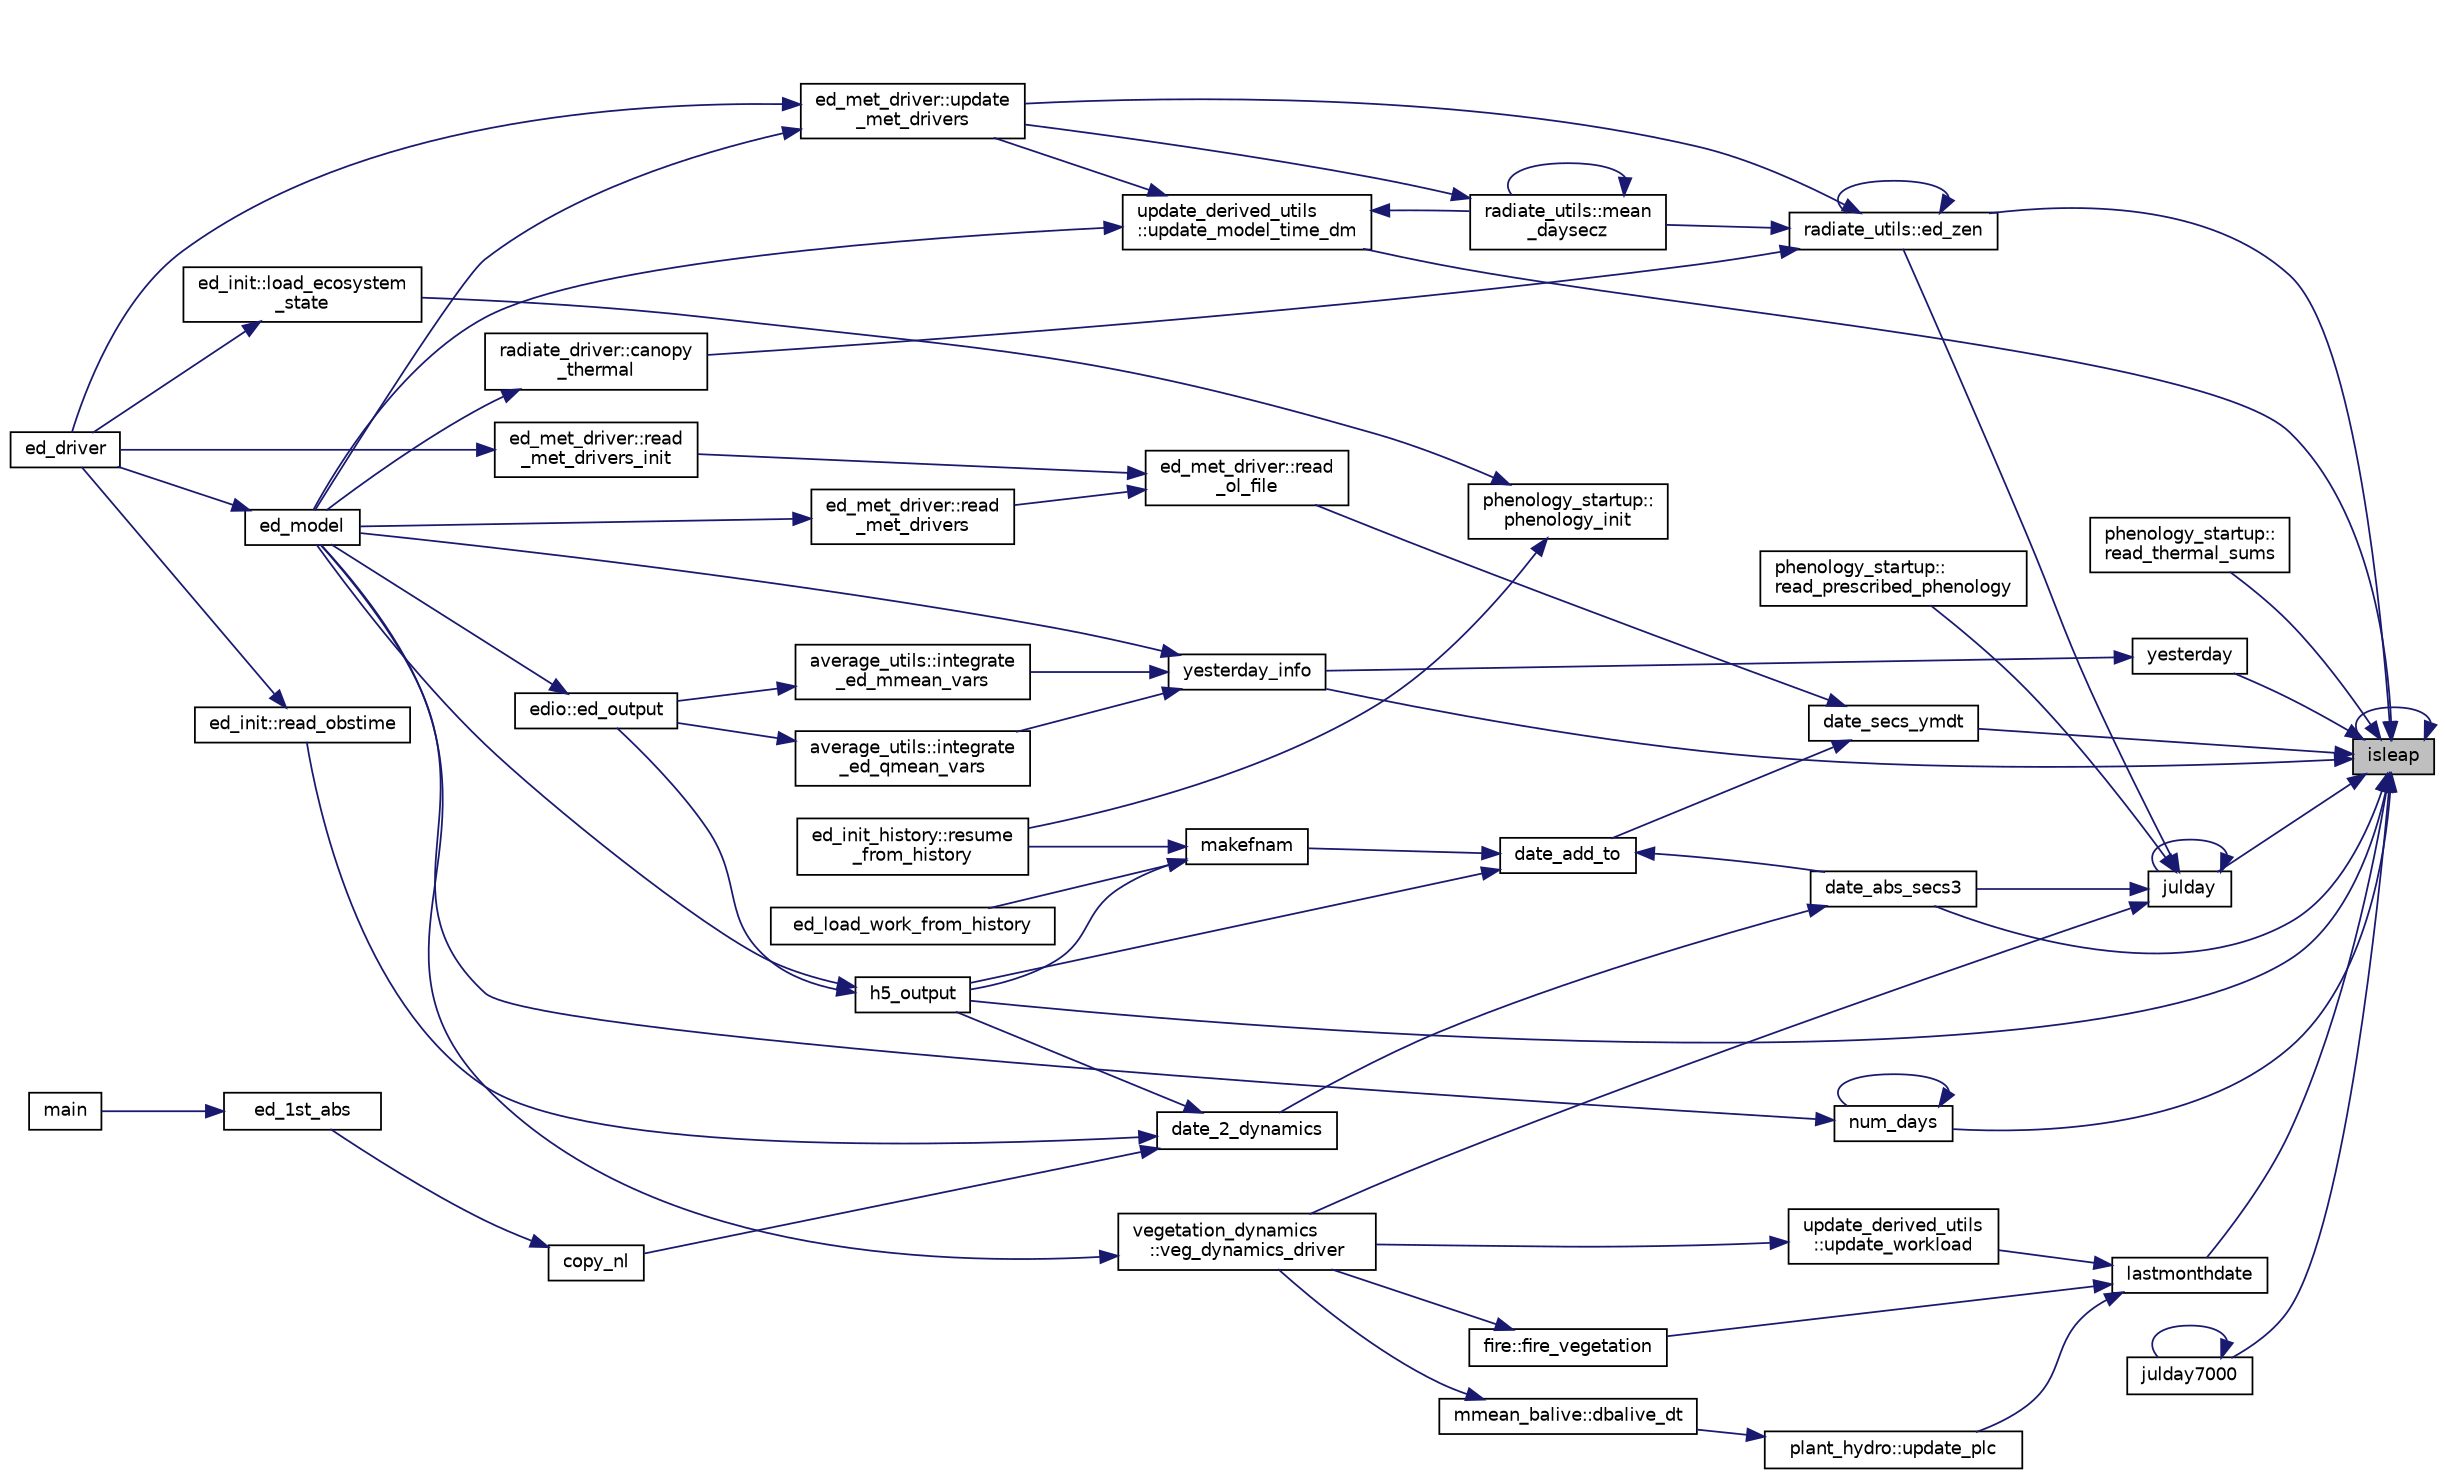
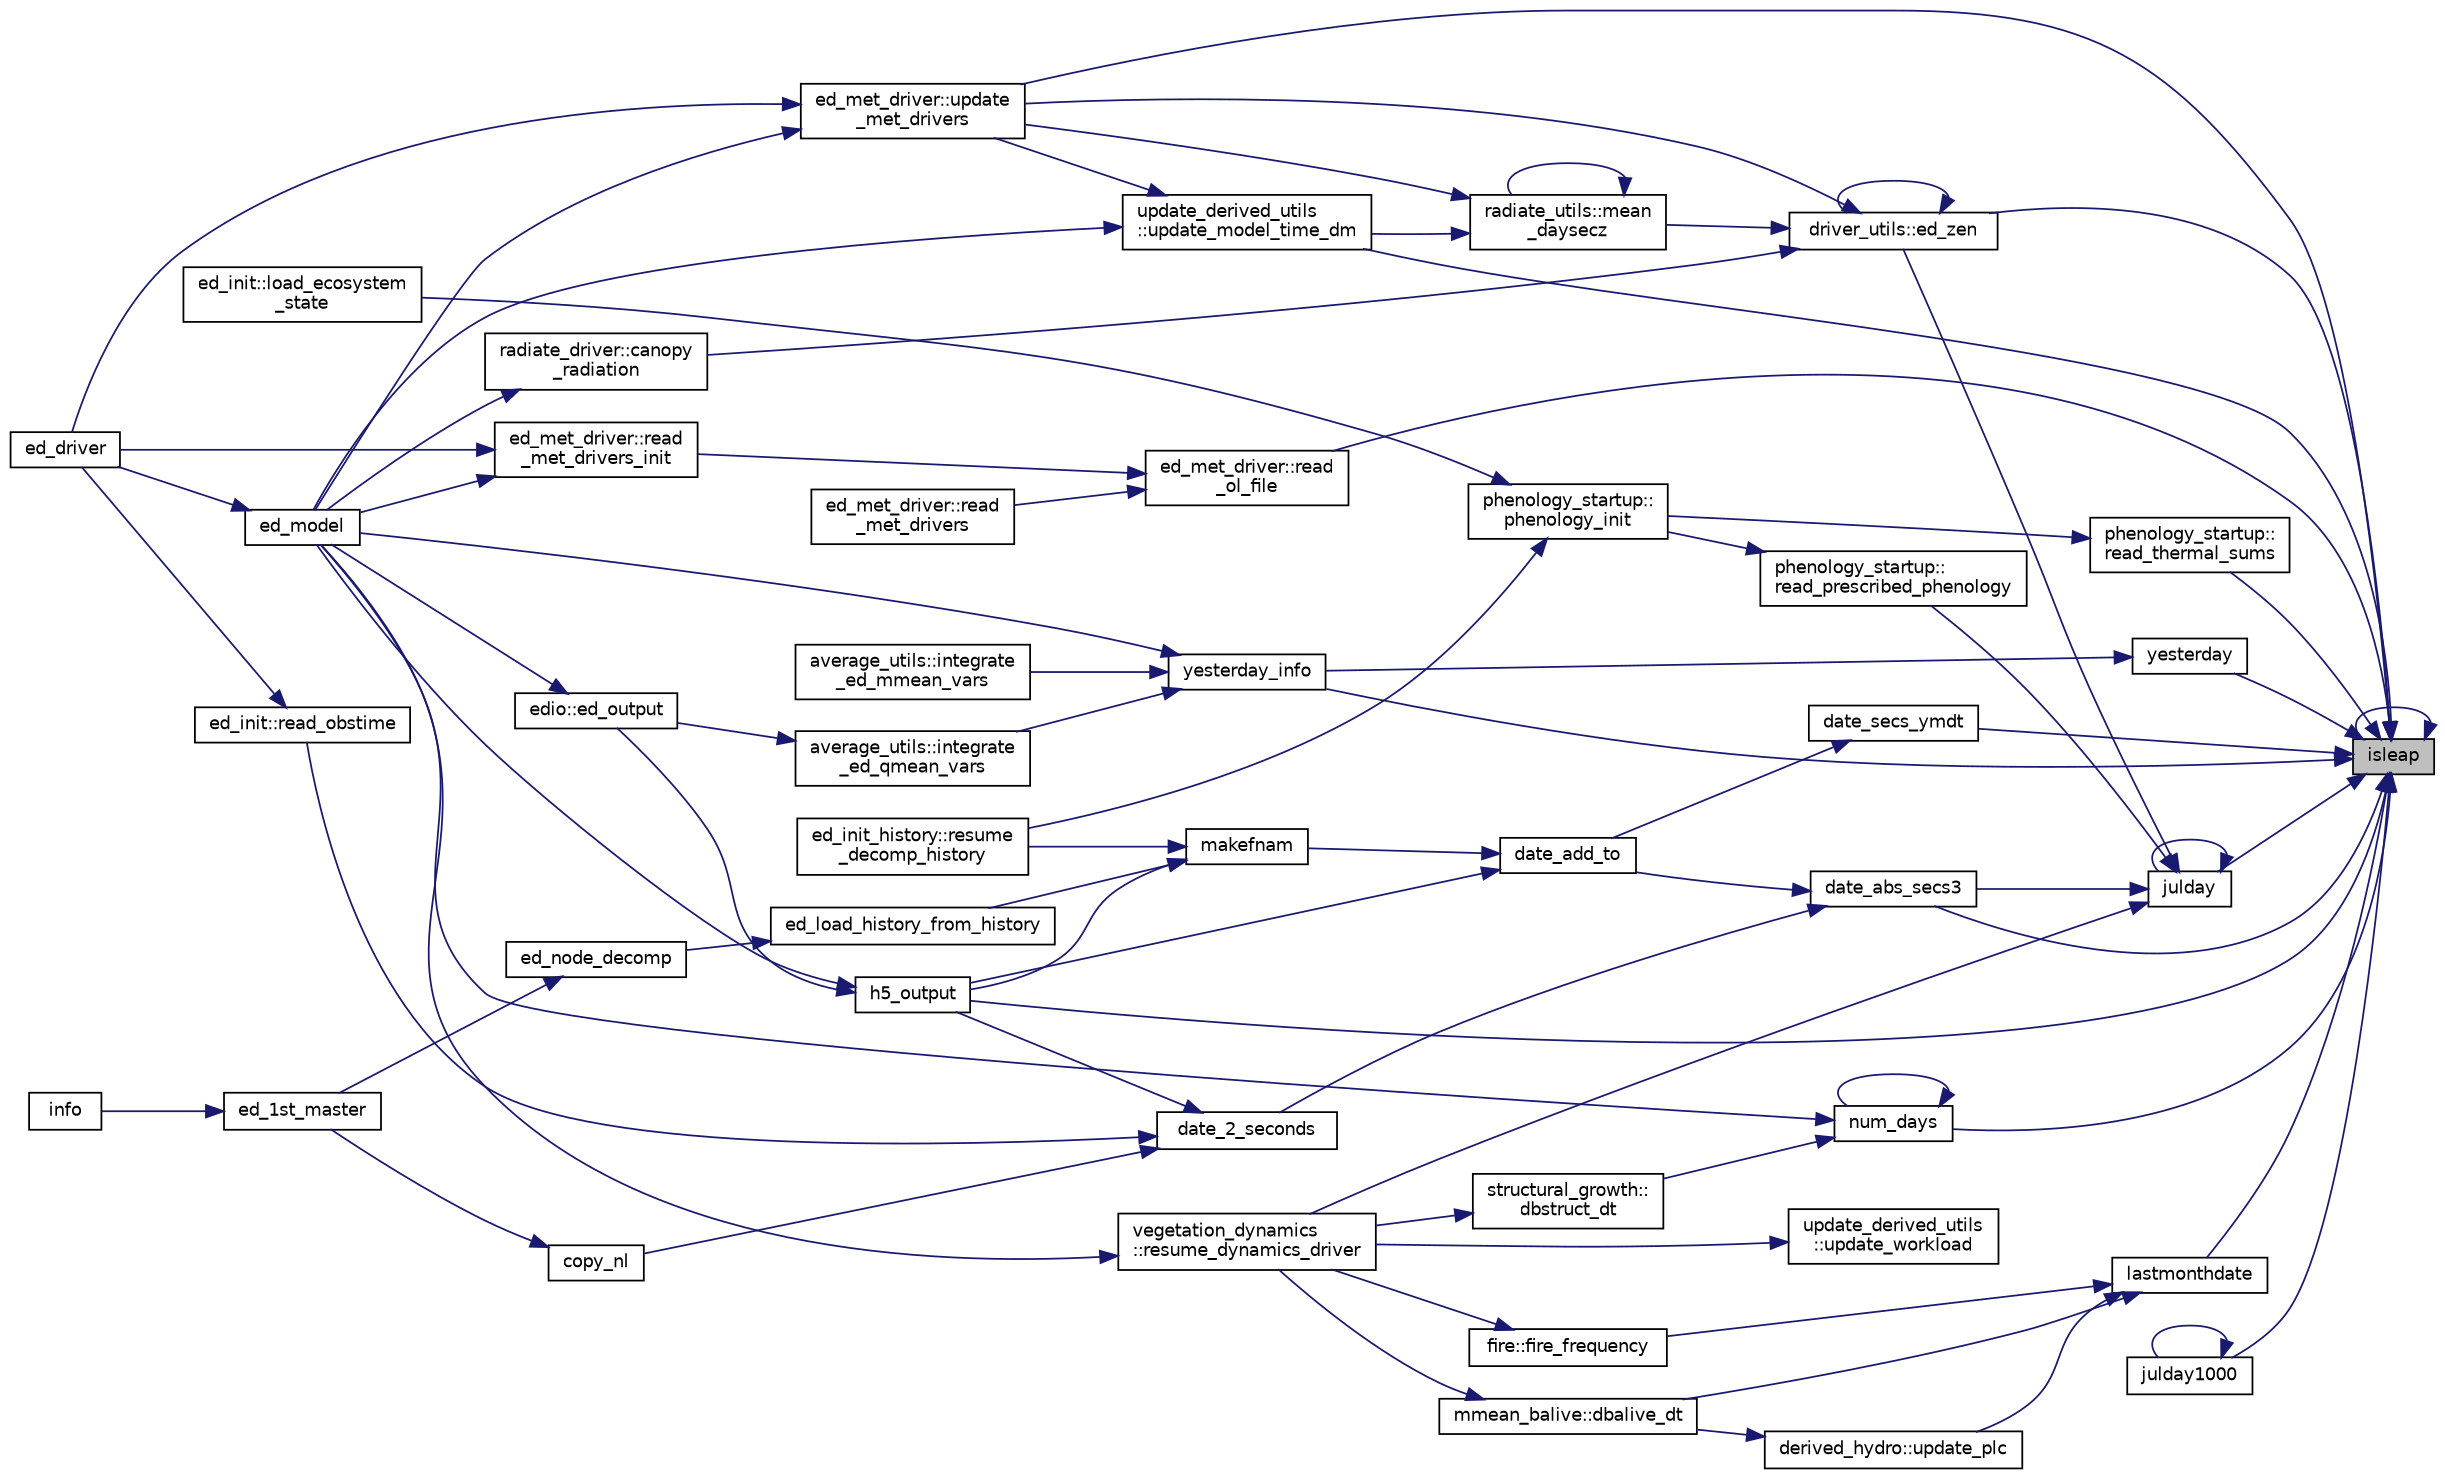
edge "ed_met_driver::update _met_drivers" -> "isleap": added
edge "radiate_utils::mean _daysecz" -> "update_derived_utils ::update_model_time_dm": reversed
node "radiate_utils::ed_zen": label "radiate_utils::ed_zen" -> "driver_utils::ed_zen"
node "radiate_driver::canopy _thermal": label "radiate_driver::canopy _thermal" -> "radiate_driver::canopy _radiation"
edge "ed_driver" -> "ed_init::load_ecosystem _state": removed
edge "ed_model" -> "ed_met_driver::read _met_drivers": now "ed_model" -> "ed_met_driver::read _met_drivers_init"
edge "phenology_startup:: phenology_init" -> "phenology_startup:: read_thermal_sums": added
edge "phenology_startup:: phenology_init" -> "phenology_startup:: read_prescribed_phenology": added
edge "ed_met_driver::read _ol_file" -> "date_secs_ymdt": now "ed_met_driver::read _ol_file" -> "isleap"
edge "edio::ed_output" -> "average_utils::integrate _ed_mmean_vars": removed
node "ed_init_history::resume _from_history": label "ed_init_history::resume _from_history" -> "ed_init_history::resume _decomp_history"
edge "date_abs_secs3" -> "date_add_to": reversed
node "ed_load_work_from_history": label "ed_load_work_from_history" -> "ed_load_history_from_history"
node "ed_node_decomp": added
node "main": label "main" -> "info"
node "ed_1st_abs": label "ed_1st_abs" -> "ed_1st_master"
node "date_2_dynamics": label "date_2_dynamics" -> "date_2_seconds"
node "structural_growth:: dbstruct_dt": added
node "vegetation_dynamics ::veg_dynamics_driver": label "vegetation_dynamics ::veg_dynamics_driver" -> "vegetation_dynamics ::resume_dynamics_driver"
edge "update_derived_utils ::update_workload" -> "lastmonthdate": now "mmean_balive::dbalive_dt" -> "lastmonthdate"
node "fire::fire_vegetation": label "fire::fire_vegetation" -> "fire::fire_frequency"
node "julday7000": label "julday7000" -> "julday1000"
node "plant_hydro::update_plc": label "plant_hydro::update_plc" -> "derived_hydro::update_plc"
